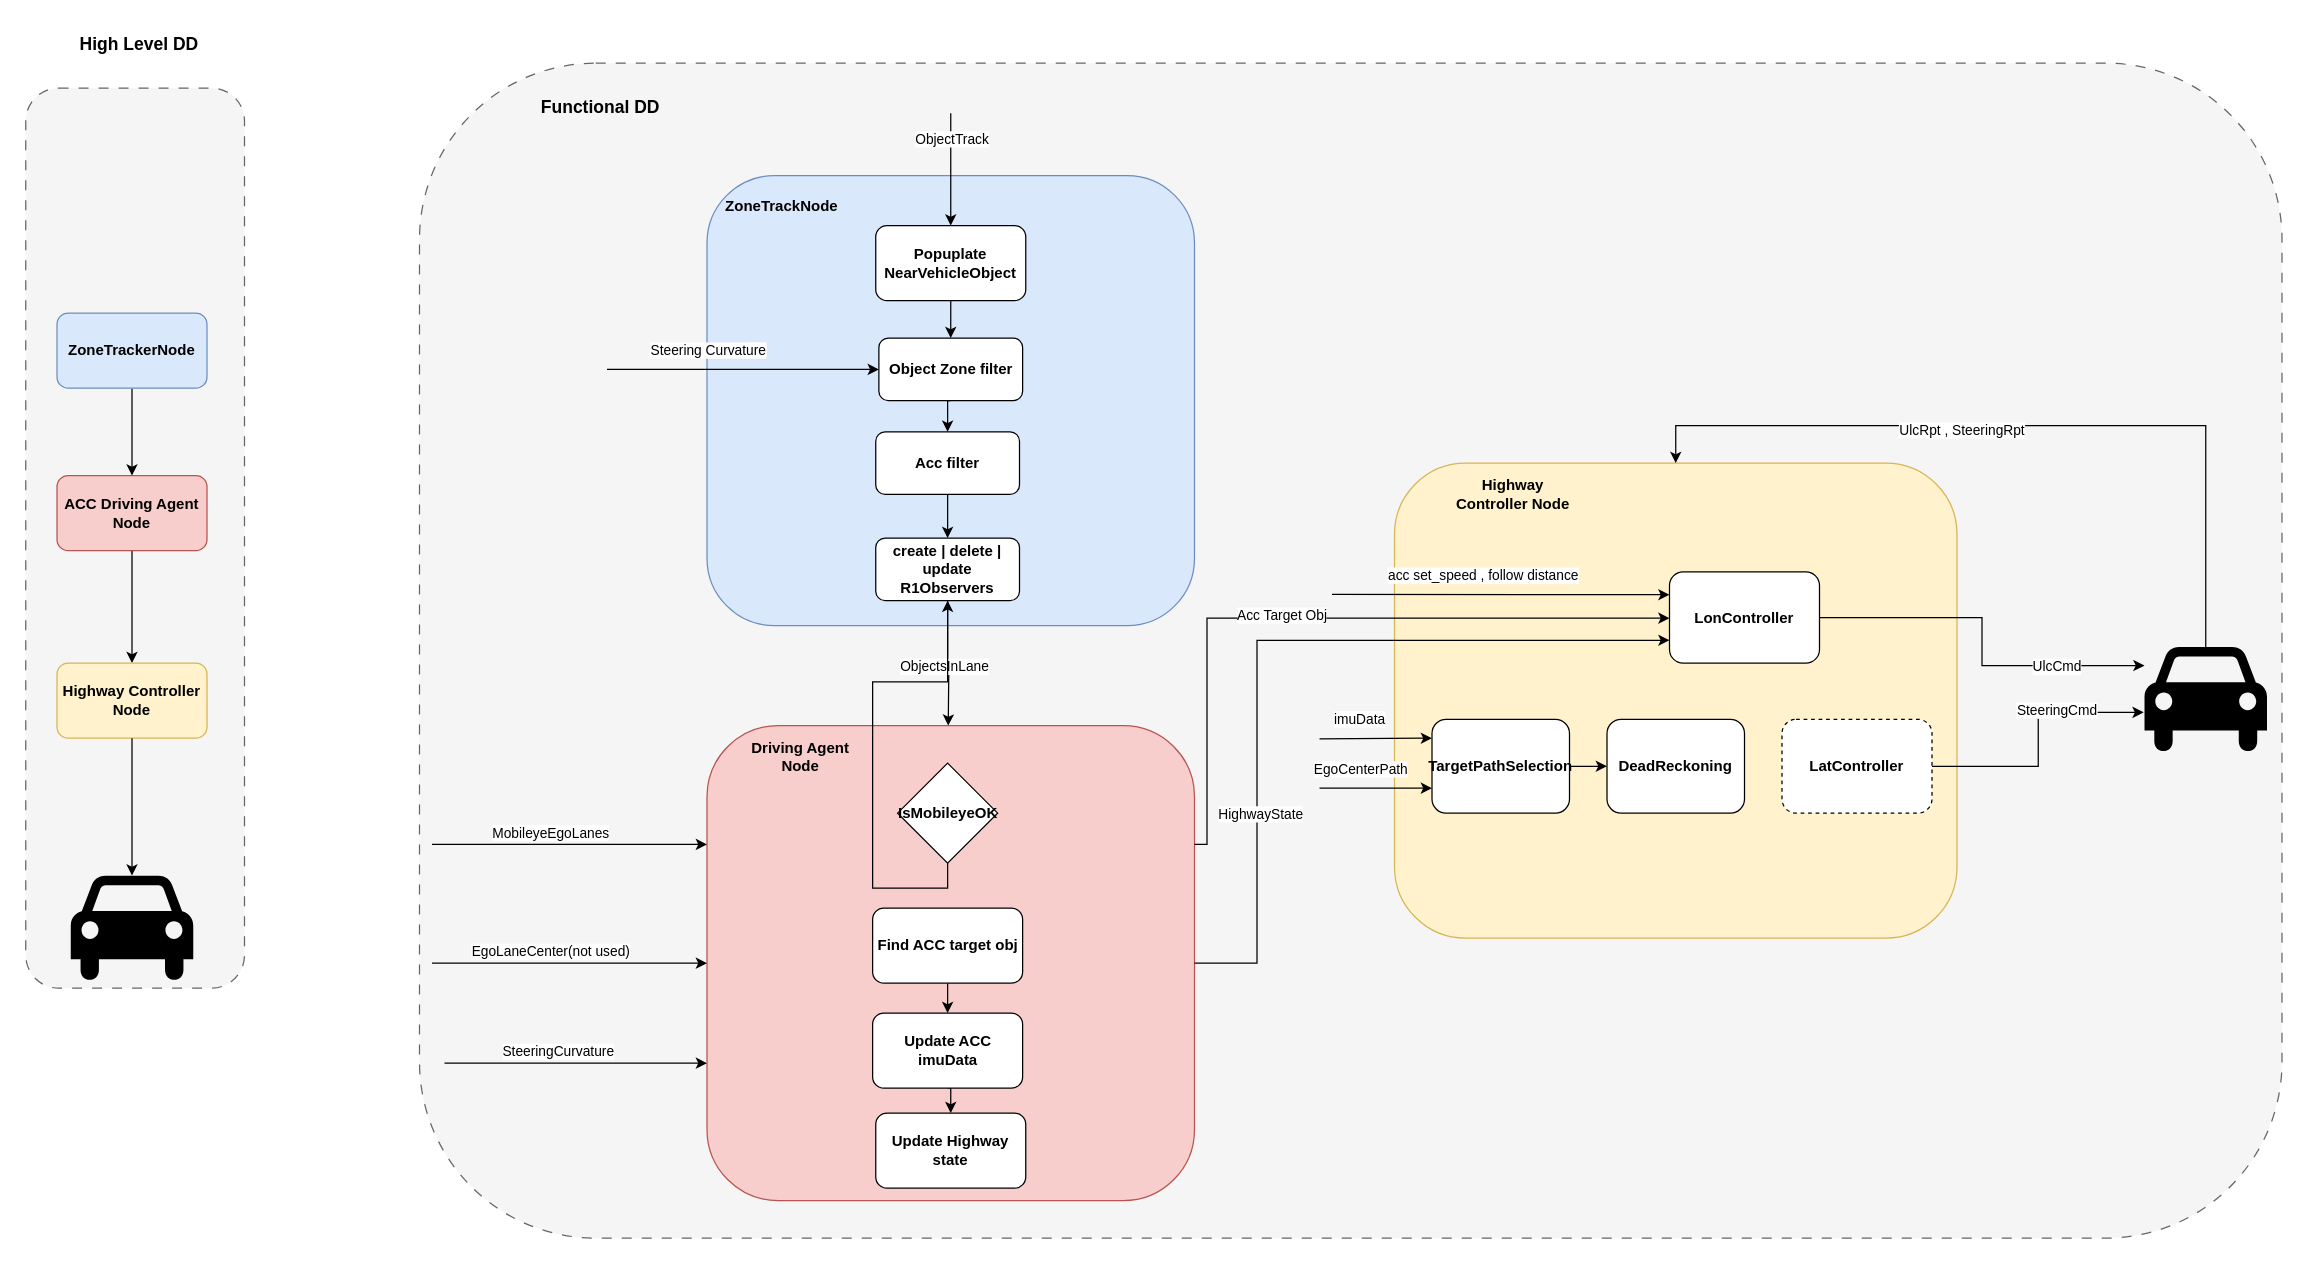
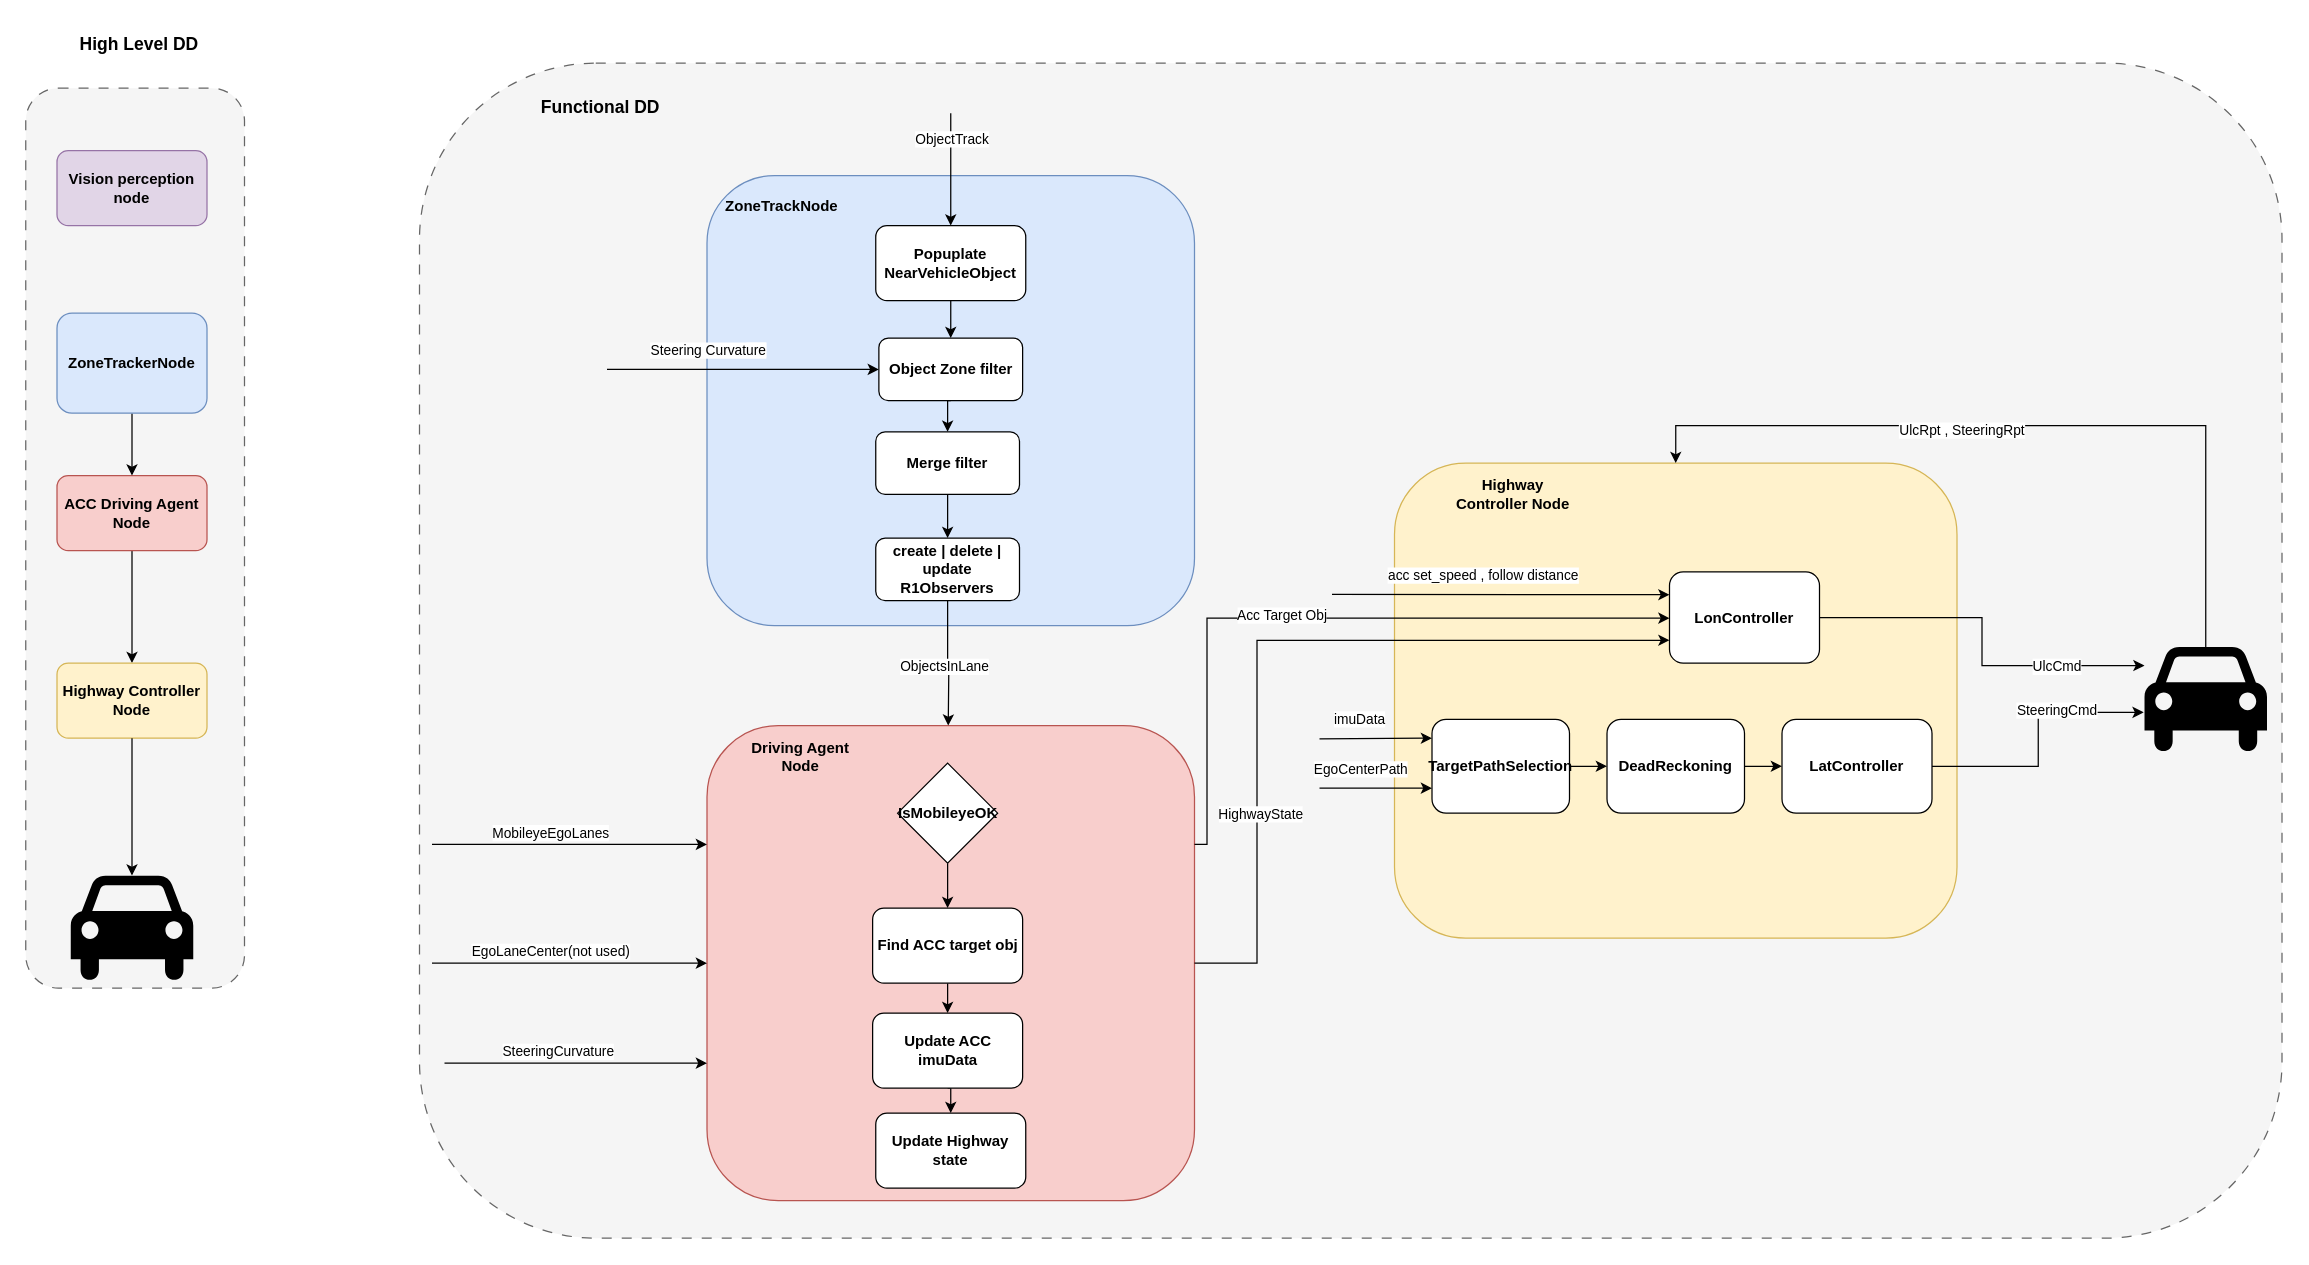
node "Vision perception node": added
node "ZoneTrackerNode": size 150x75 -> 150x100
node "Acc filter": label "Acc filter" -> "Merge filter"
edge "DeadReckoning" -> "LatController": added
node "LatController": style dashed -> solid
edge "IsMobileyeOK" -> "create | delete | update R1Observers": now "IsMobileyeOK" -> "Find ACC target obj"
